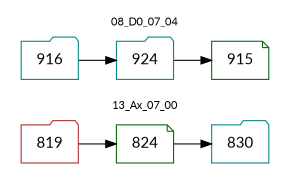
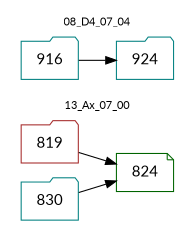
cluster "08_D0_07_04": label "08_D0_07_04" -> "08_D4_07_04"
node "915": removed
edge "824" -> "830": reversed
